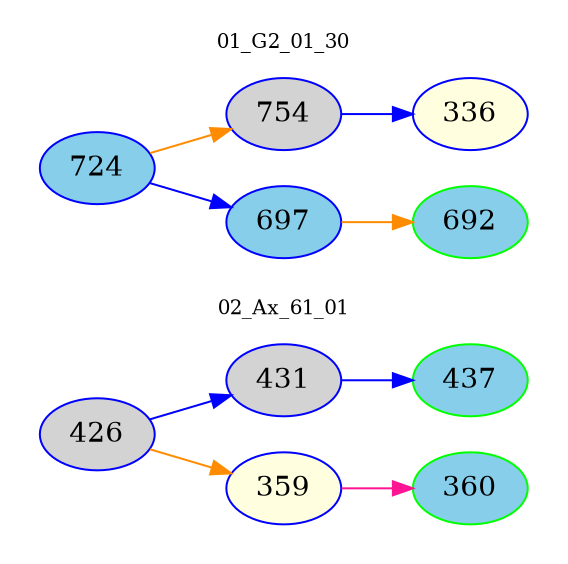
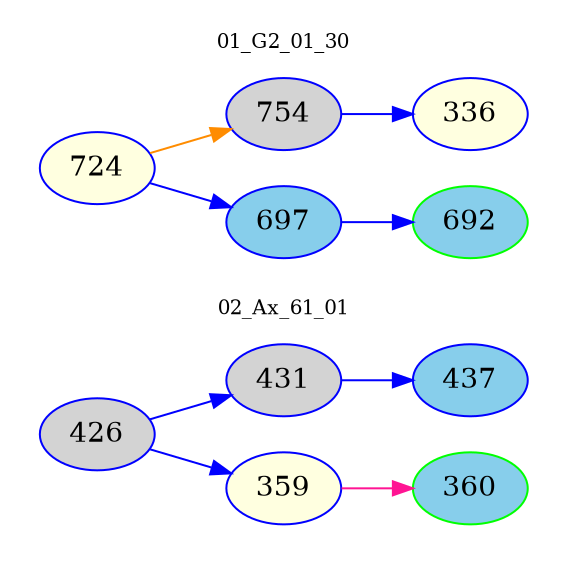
node "724": fillcolor skyblue -> lightyellow
edge "697" -> "692": color darkorange -> blue
node "437": color green -> blue
edge "426" -> "359": color darkorange -> blue
